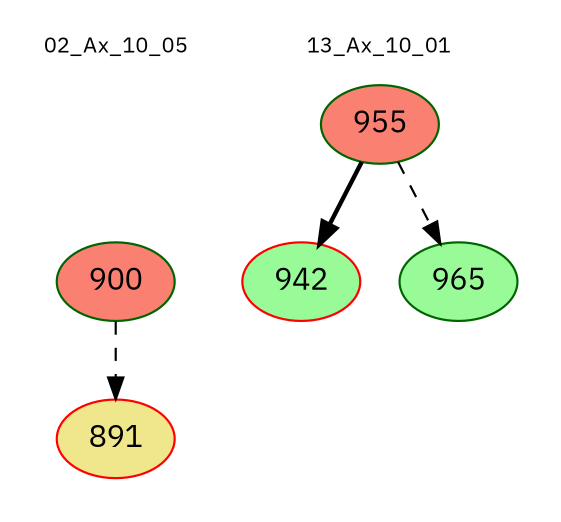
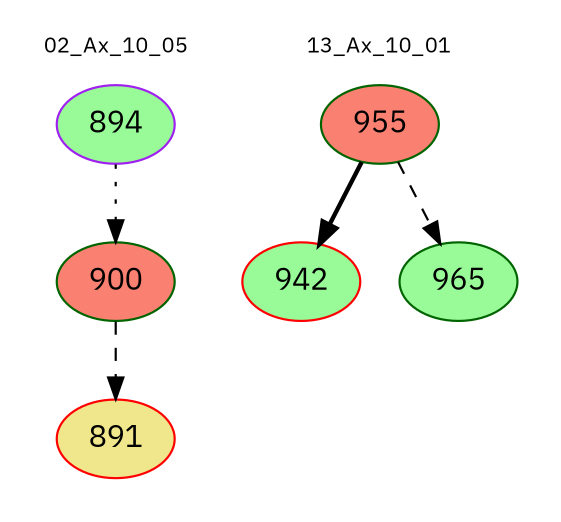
node "894": added
